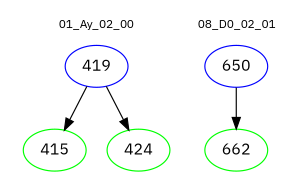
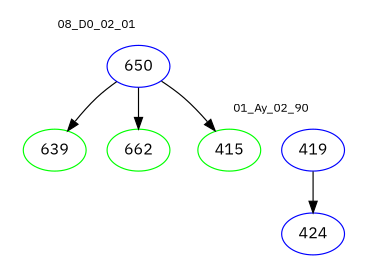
cluster "01_Ay_02_00": label "01_Ay_02_00" -> "01_Ay_02_90"
edge "419" -> "415": now "650" -> "415"
node "639": added
node "424": color green -> blue
